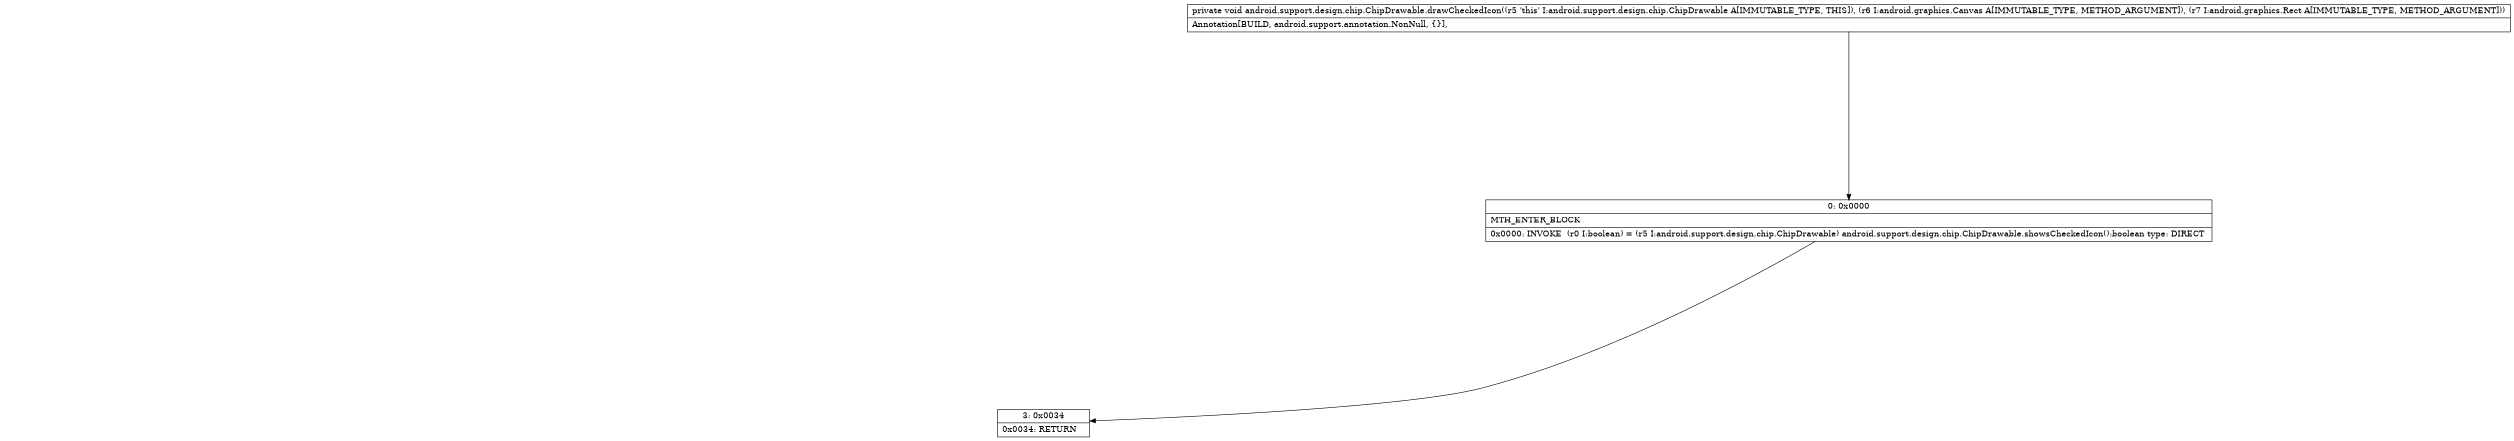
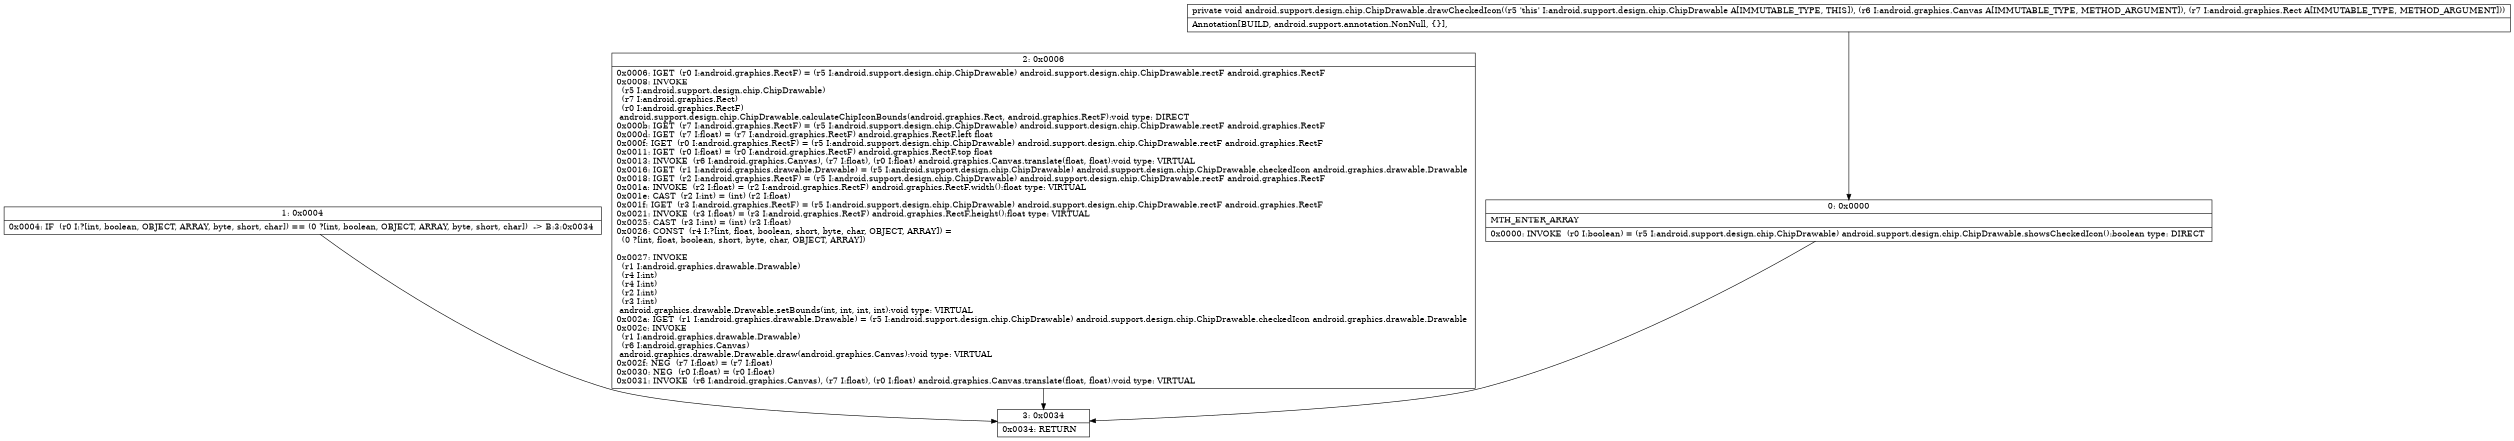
node "0: 0x0000": text "MTH_ENTER_BLOCK" -> "MTH_ENTER_ARRAY"
node "1: 0x0004": added
node "2: 0x0006": added
